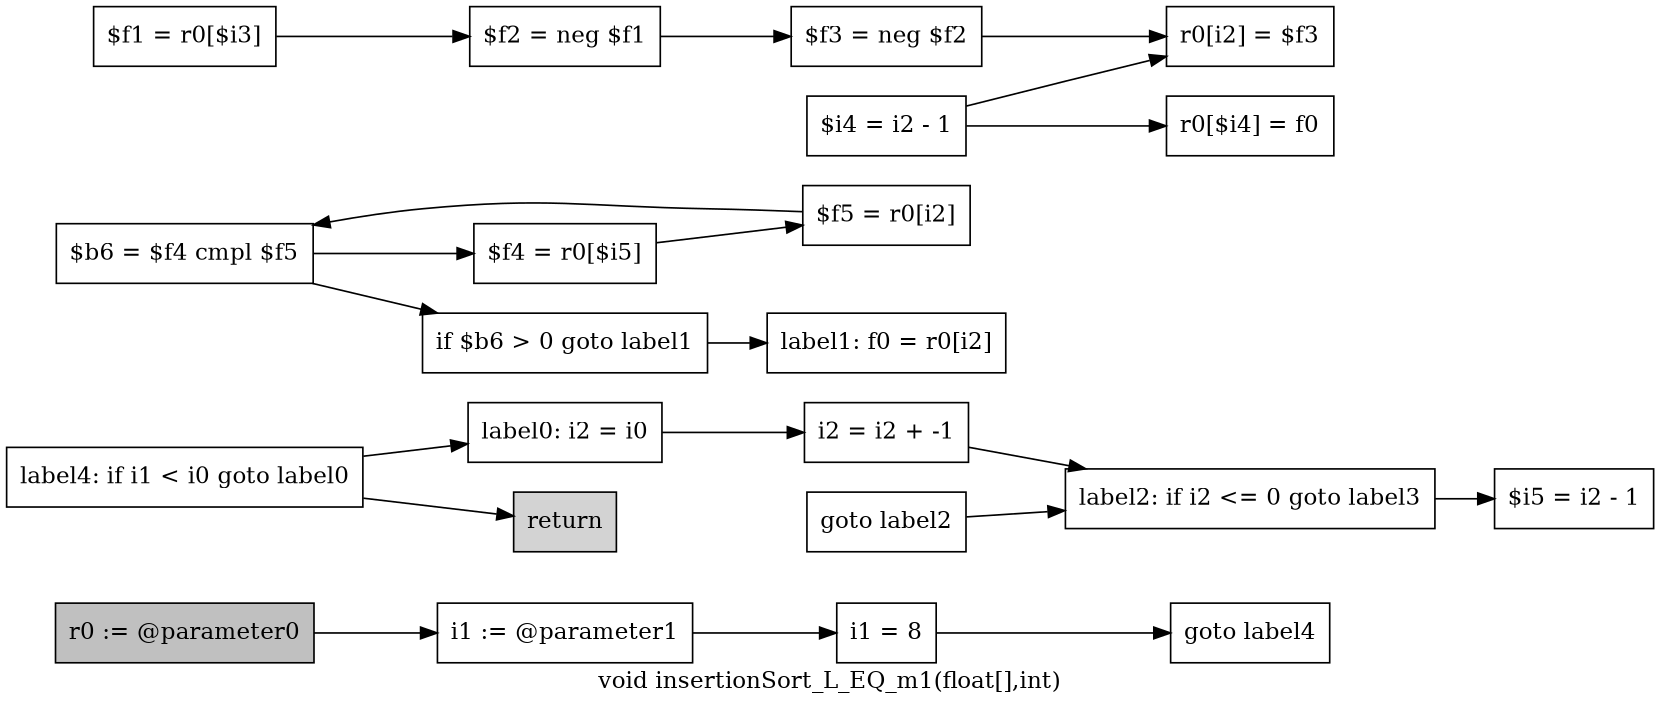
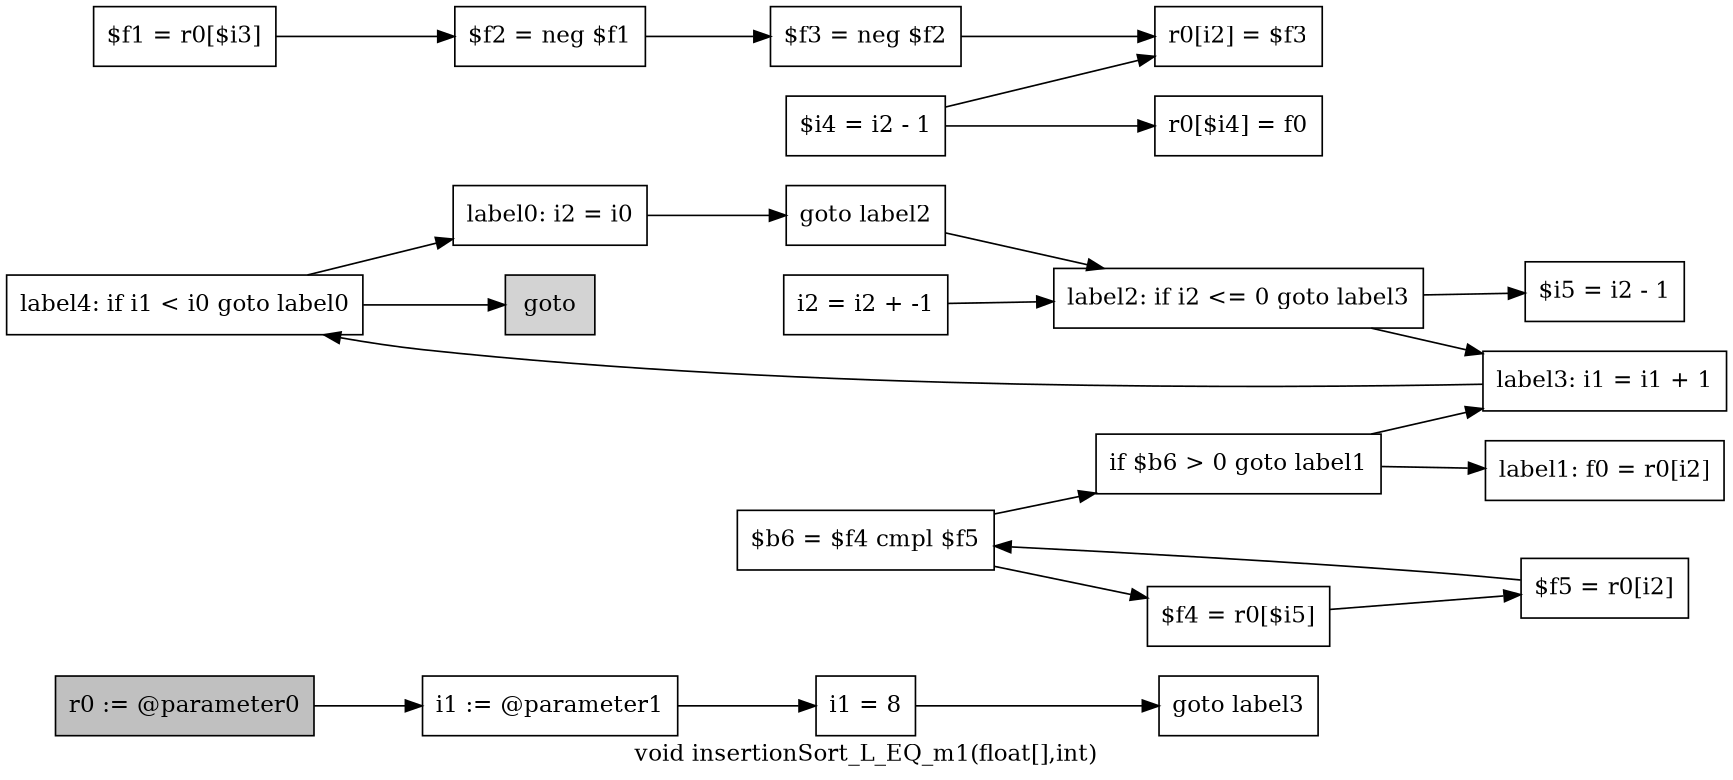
node "label3: i1 = i1 + 1": added
edge "label0: i2 = i0" -> "i2 = i2 + -1": now "label0: i2 = i0" -> "goto label2"
node "return": label "return" -> "goto"
node "goto label4": label "goto label4" -> "goto label3"
